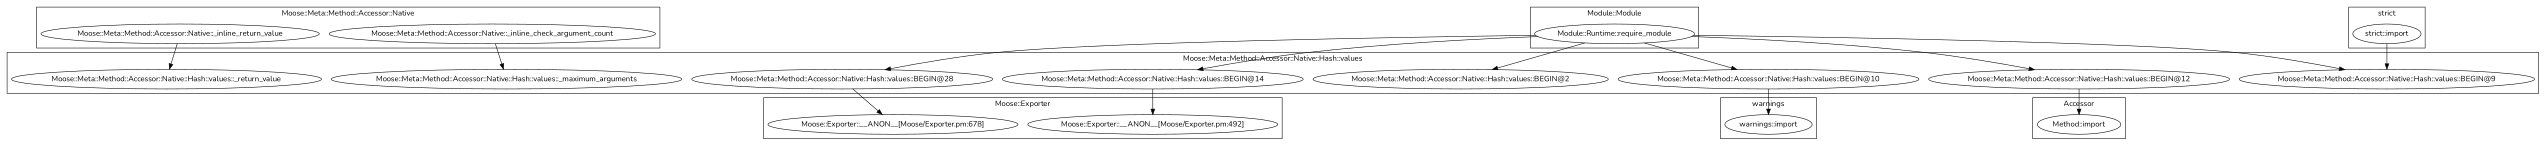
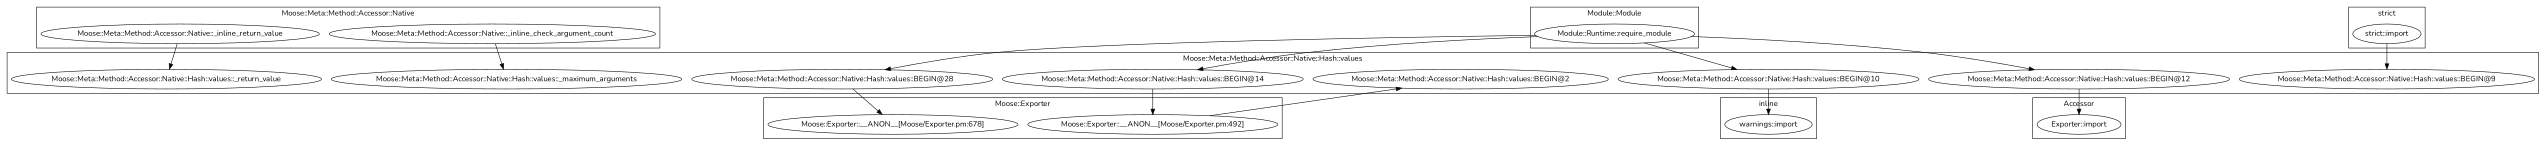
edge "Module::Runtime::require_module" -> "Moose::Meta::Method::Accessor::Native::Hash::values::BEGIN@9": removed
edge "Module::Runtime::require_module" -> "Moose::Meta::Method::Accessor::Native::Hash::values::BEGIN@2": now "Moose::Exporter::__ANON__[Moose/Exporter.pm:492]" -> "Moose::Meta::Method::Accessor::Native::Hash::values::BEGIN@2"
cluster "warnings": label "warnings" -> "inline"
node "Method::import": label "Method::import" -> "Exporter::import"
